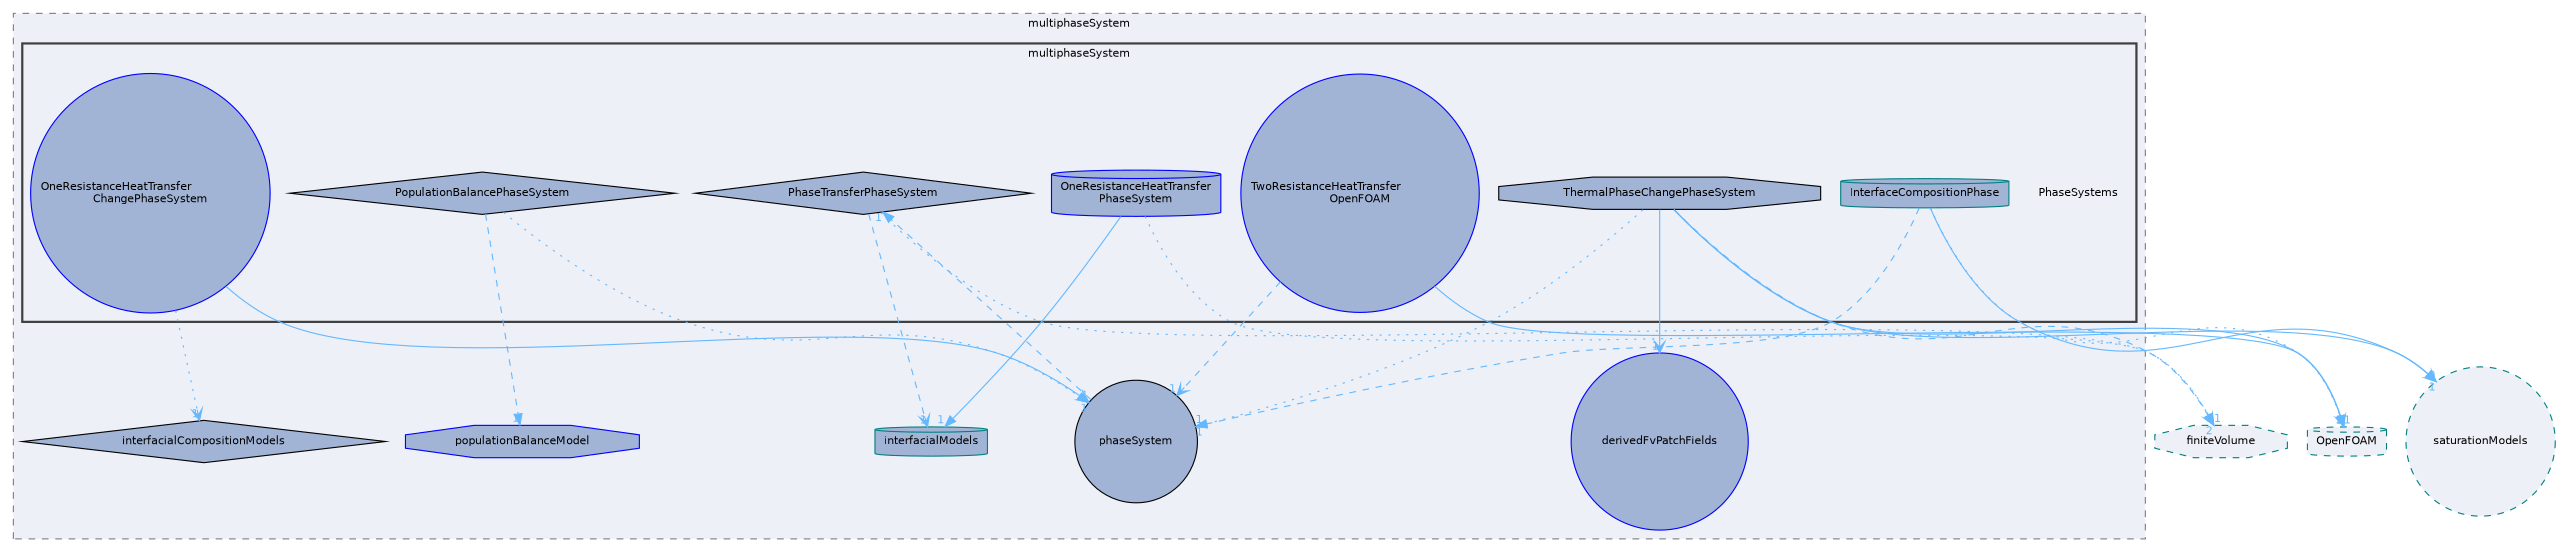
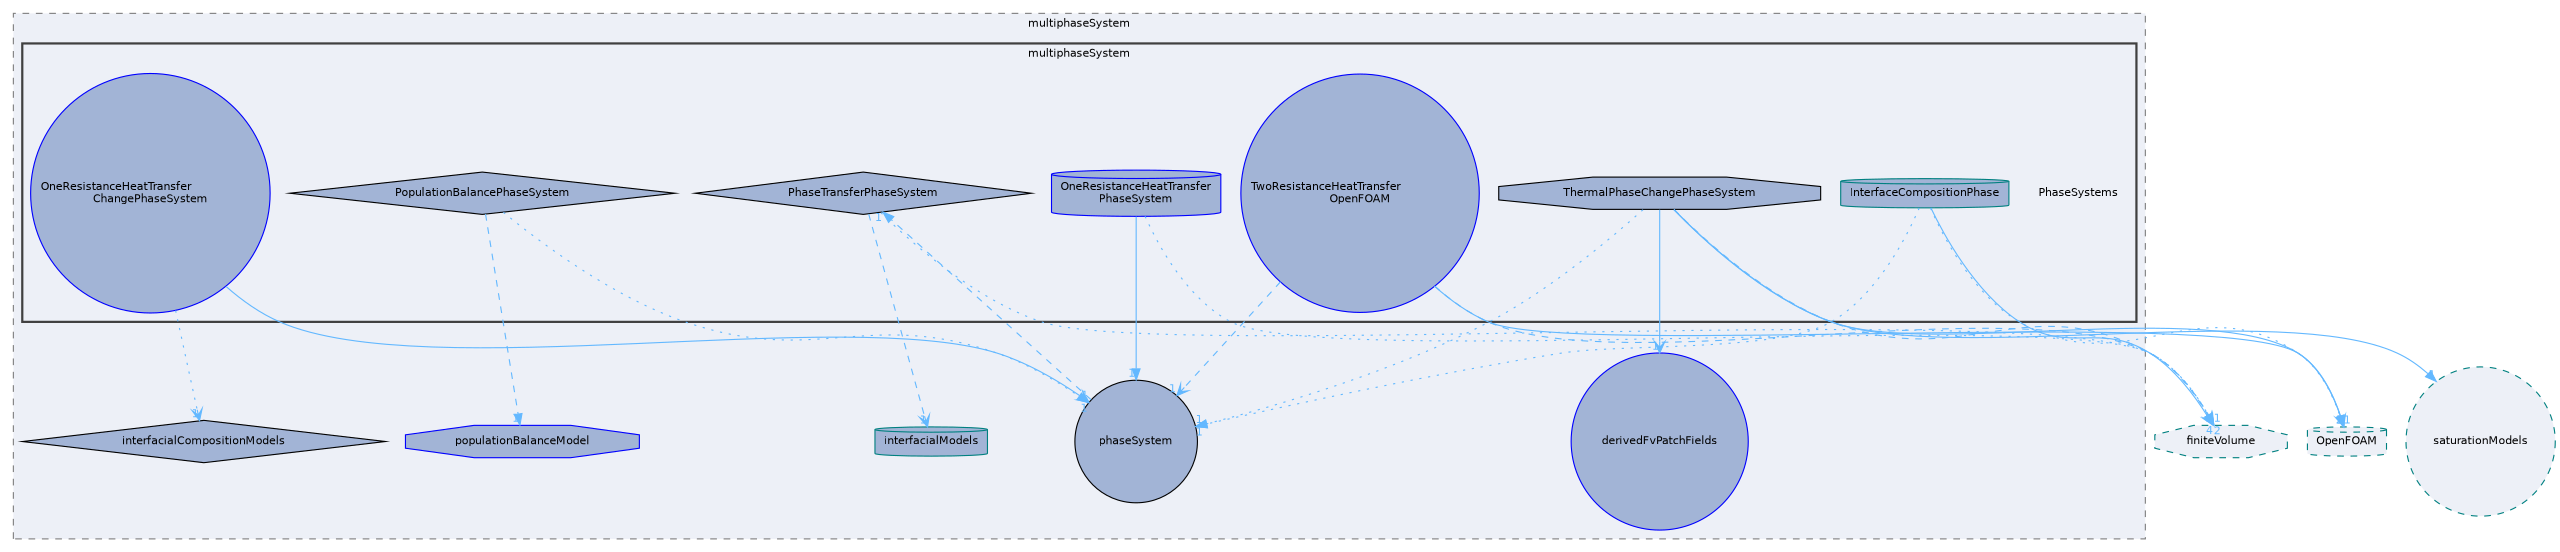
edge "OneResistanceHeatTransfer PhaseSystem" -> "interfacialModels": now "OneResistanceHeatTransfer PhaseSystem" -> "phaseSystem"
edge "TwoResistanceHeatTransfer OpenFOAM" -> "finiteVolume": added
edge "InterfaceCompositionPhase" -> "saturationModels": now "InterfaceCompositionPhase" -> "finiteVolume"
edge "InterfaceCompositionPhase" -> "phaseSystem": style dashed -> dotted
